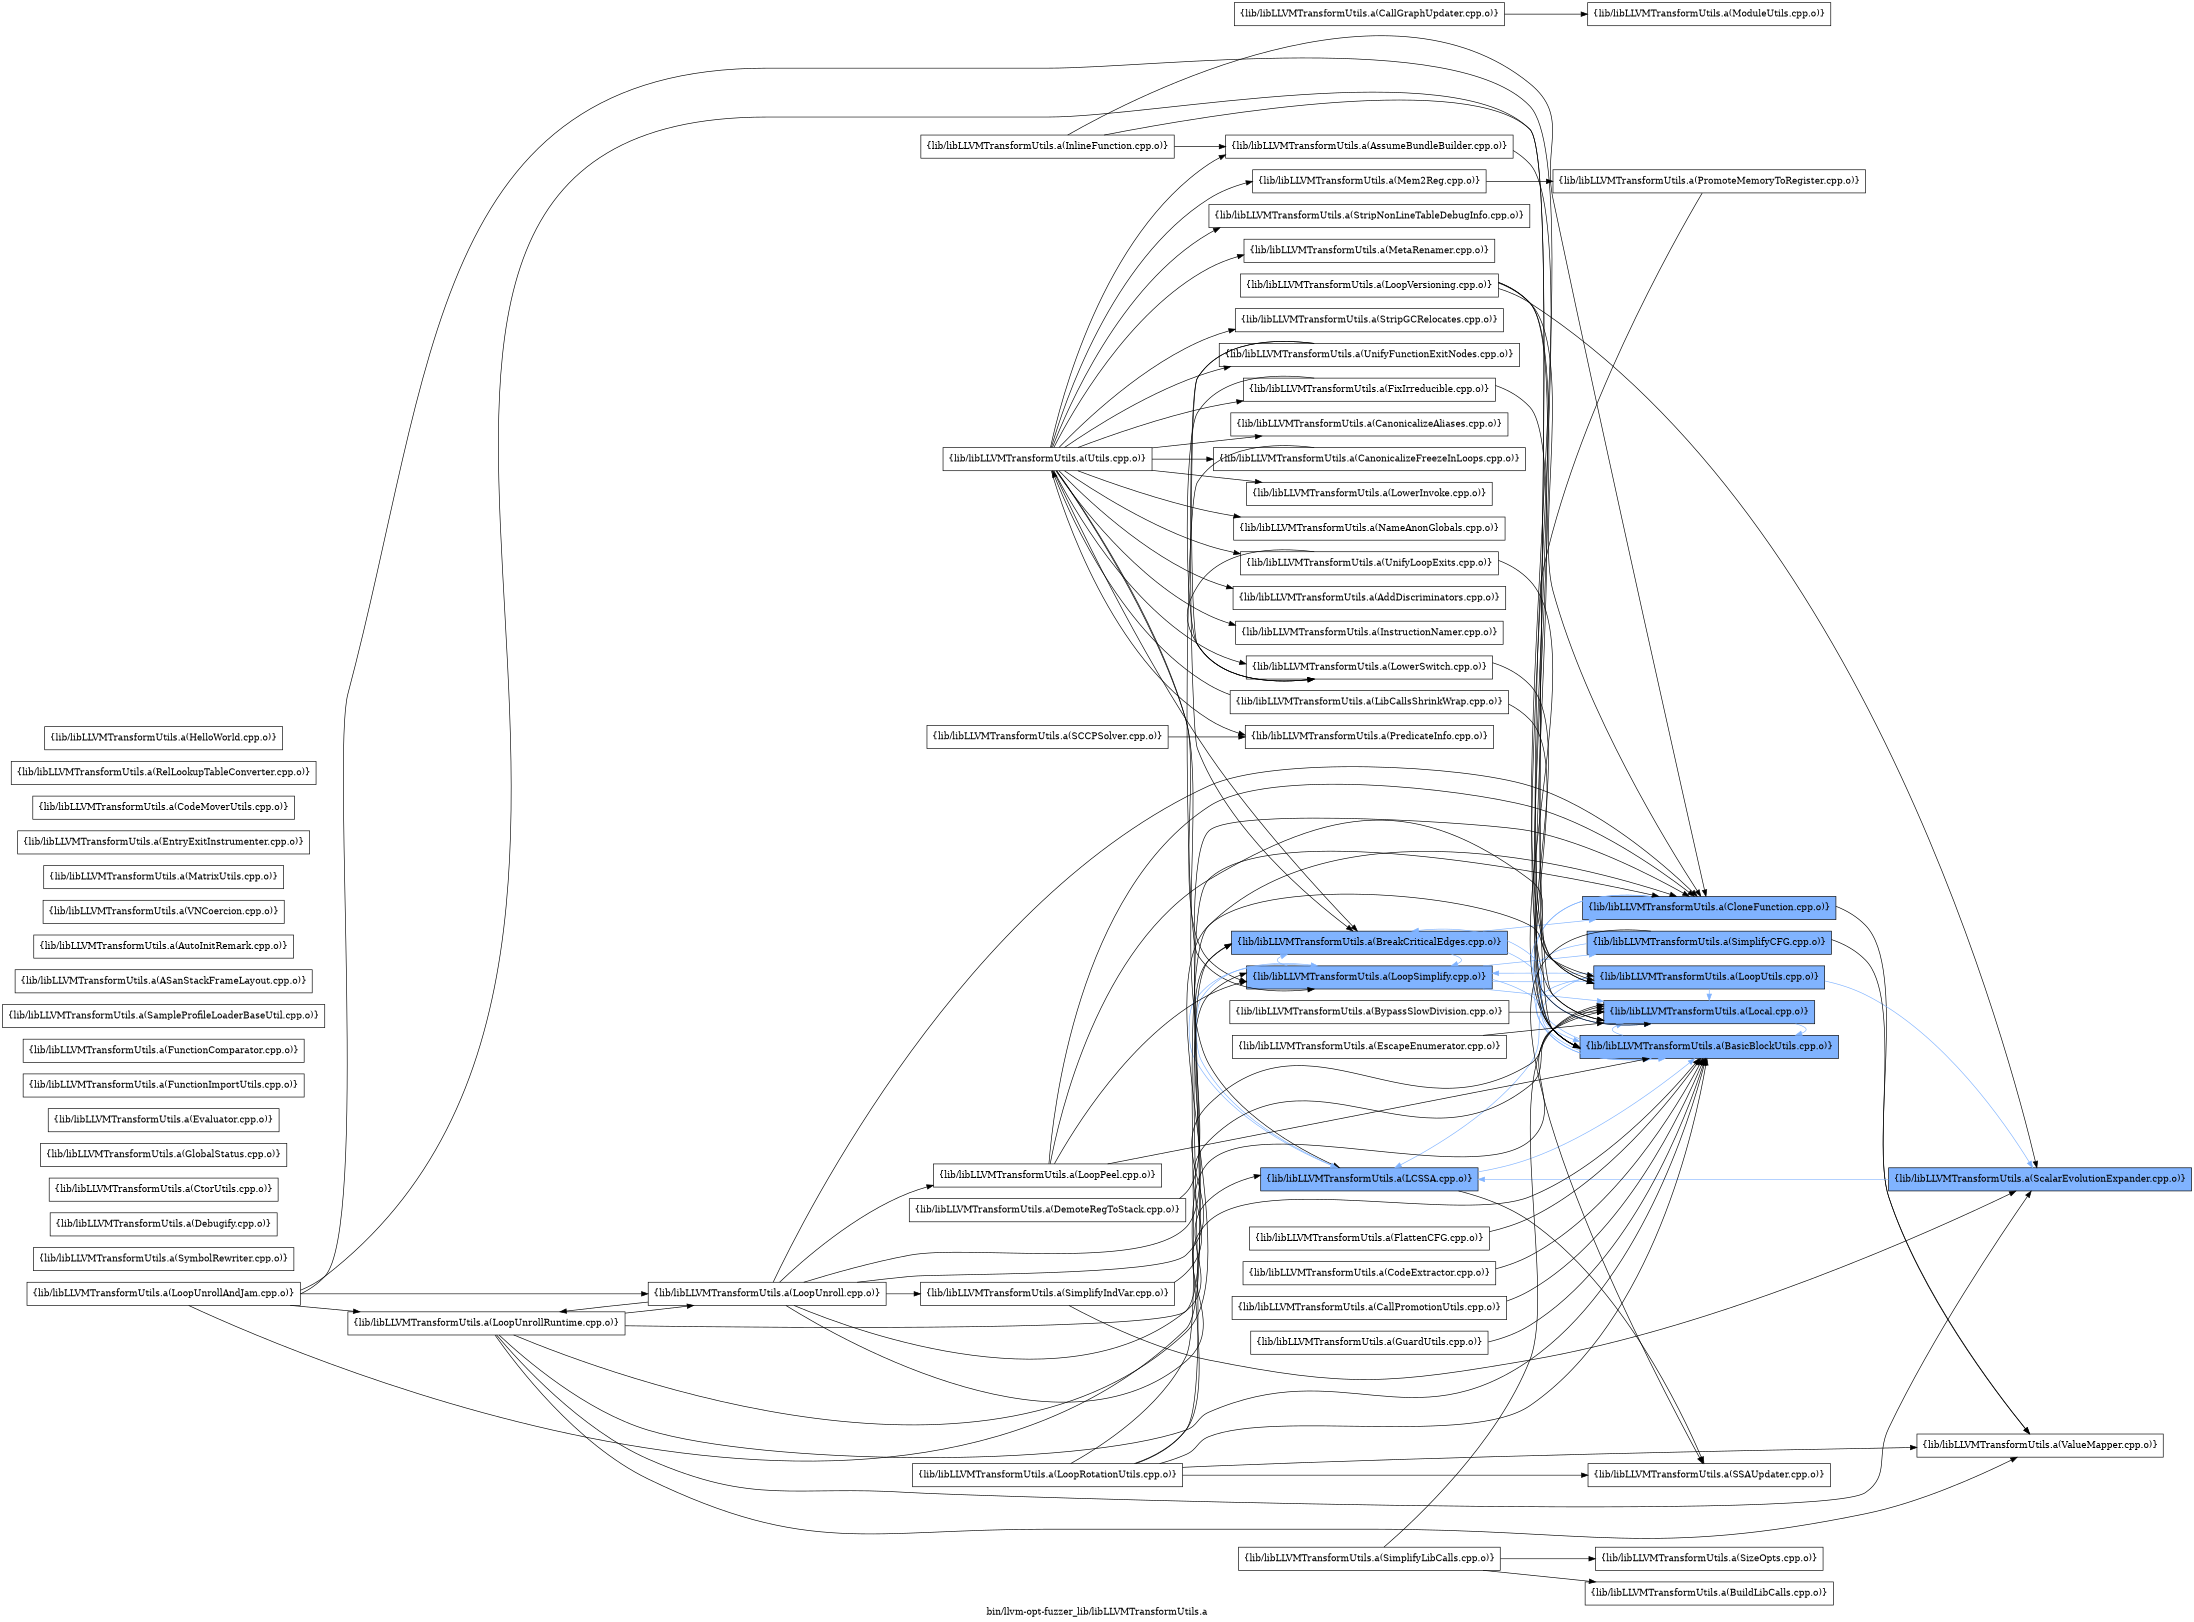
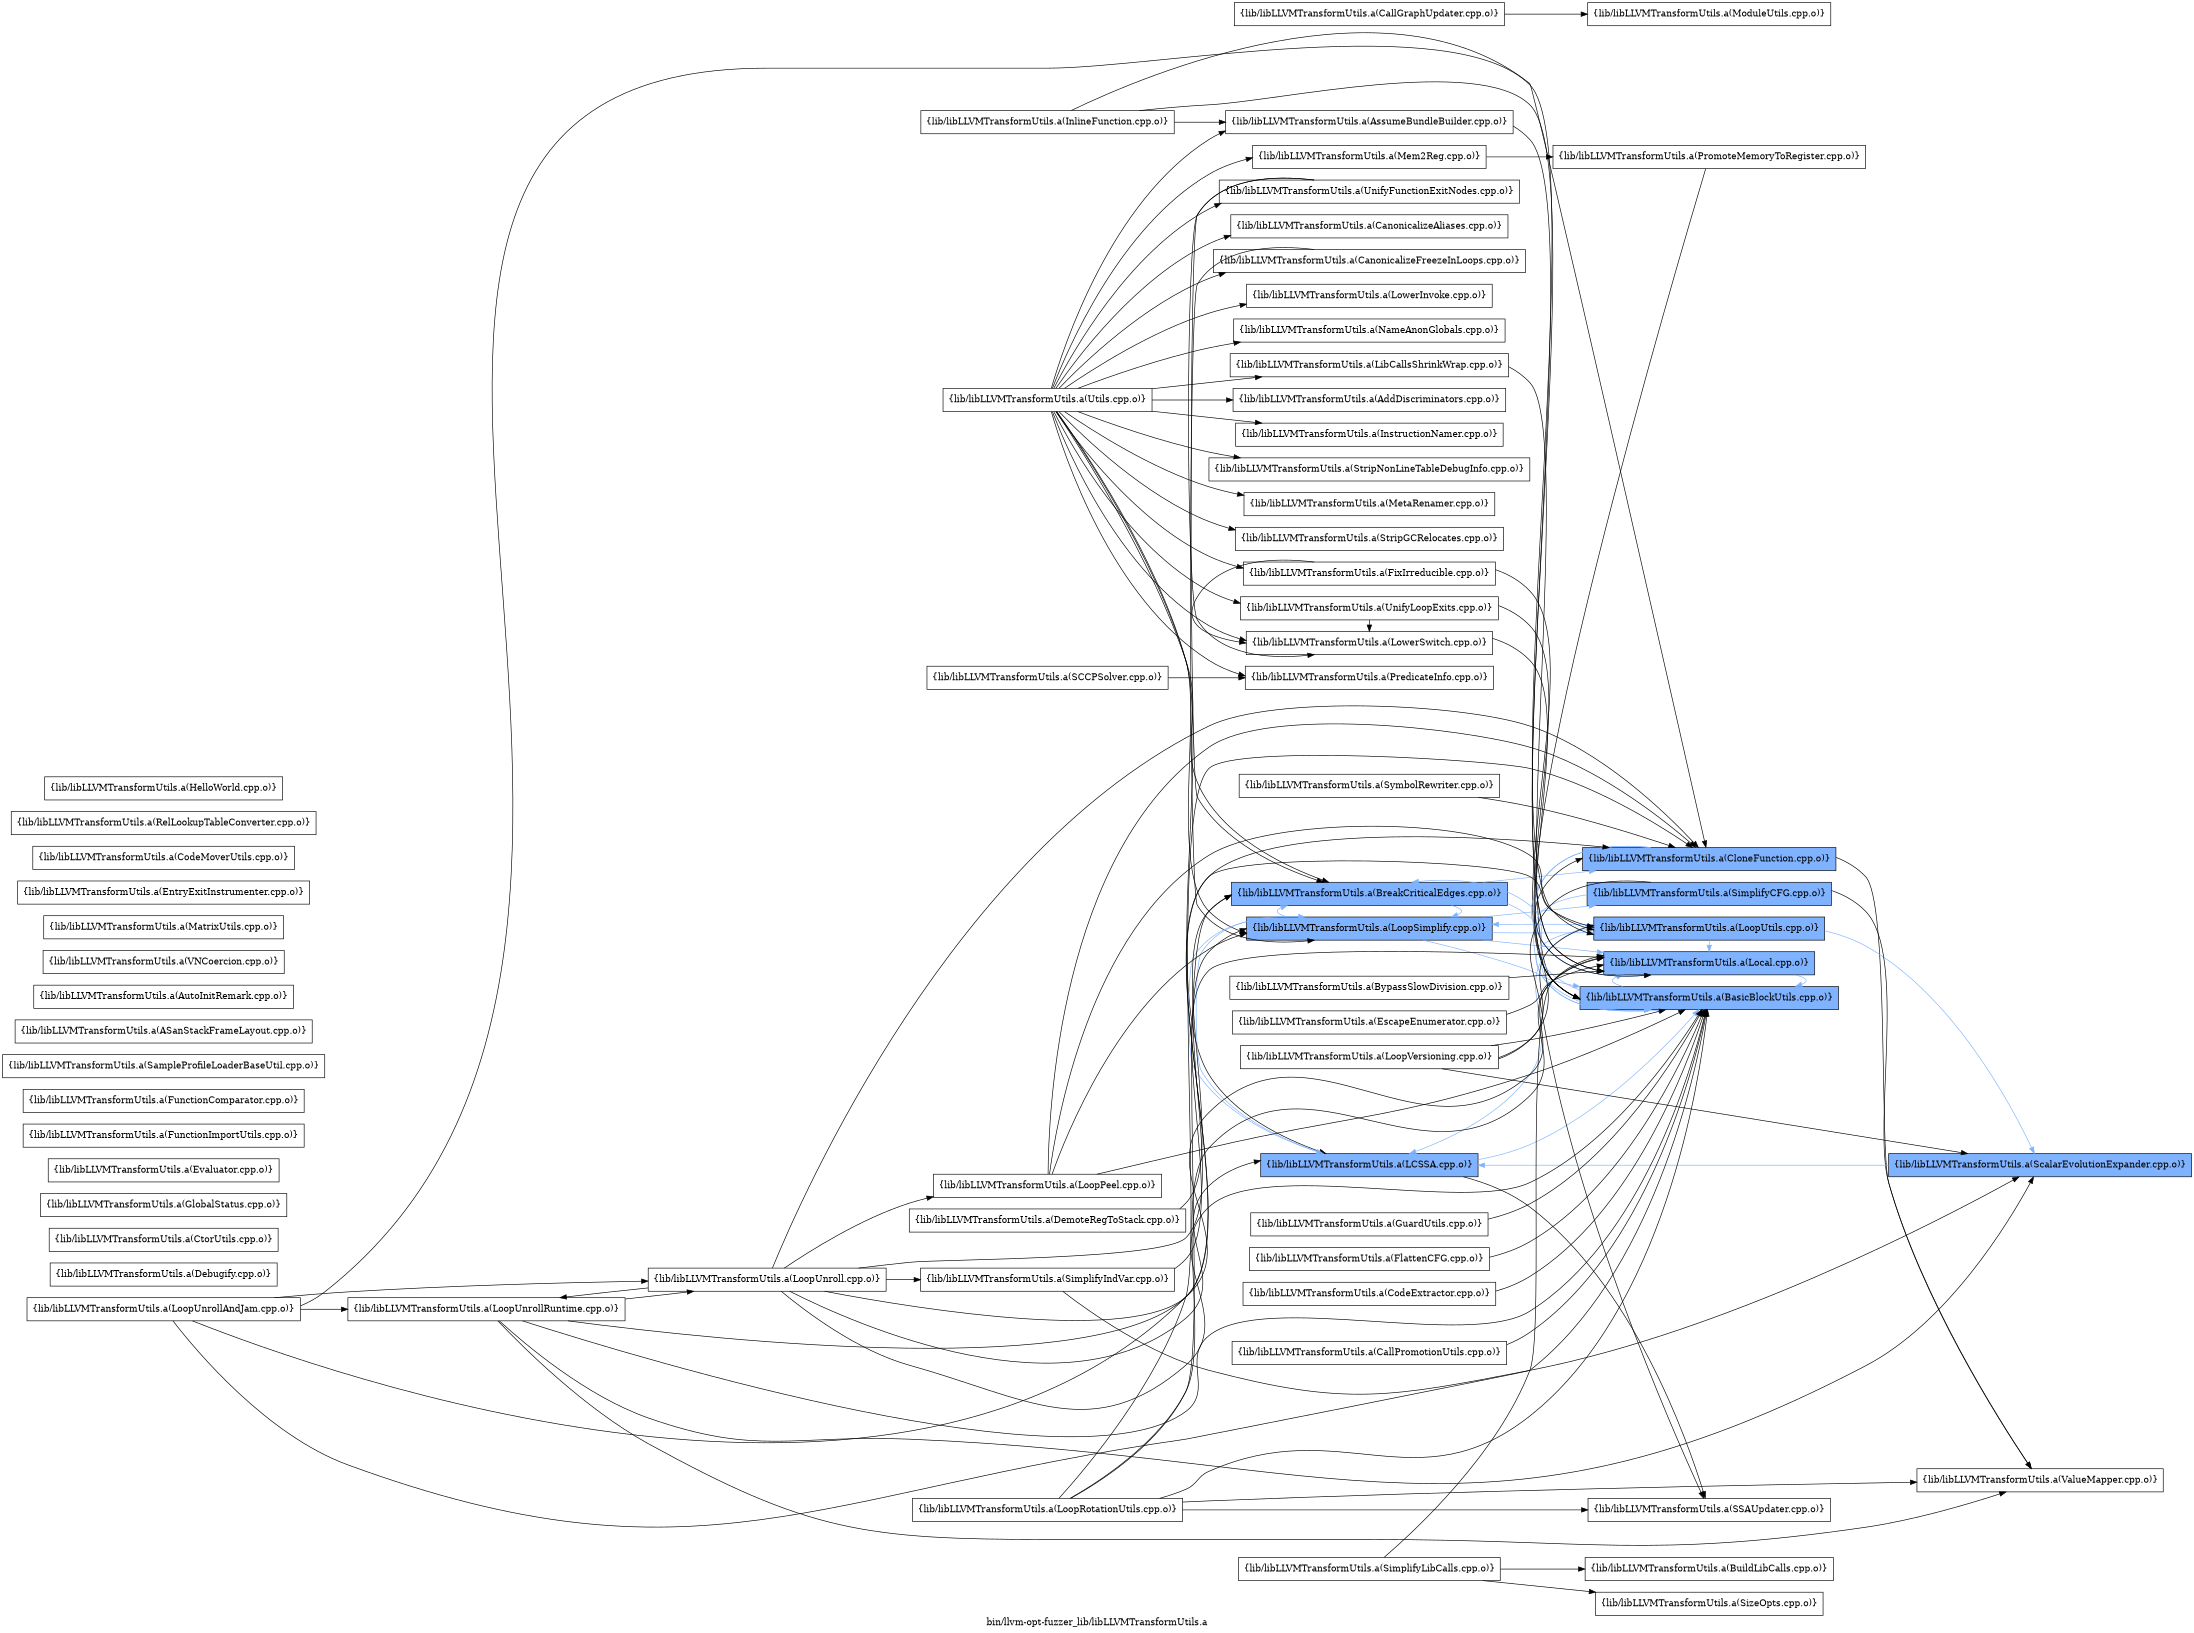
edge "{lib/libLLVMTransformUtils.a(LibCallsShrinkWrap.cpp.o)}" -> "{lib/libLLVMTransformUtils.a(Utils.cpp.o)}": reversed
edge "{lib/libLLVMTransformUtils.a(LoopUnrollRuntime.cpp.o)}" -> "{lib/libLLVMTransformUtils.a(CloneFunction.cpp.o)}": now "{lib/libLLVMTransformUtils.a(SymbolRewriter.cpp.o)}" -> "{lib/libLLVMTransformUtils.a(CloneFunction.cpp.o)}"
